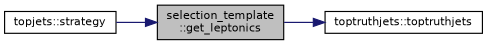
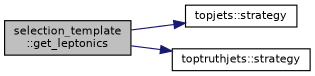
edge "topjets::strategy" -> "selection_template ::get_leptonics": reversed
node "toptruthjets::toptruthjets": label "toptruthjets::toptruthjets" -> "toptruthjets::strategy"
